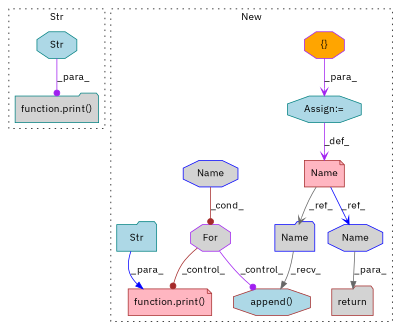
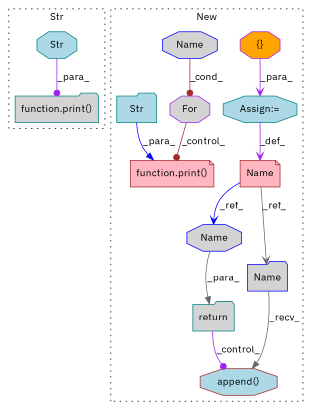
edge "For" -> "append()": now "return" -> "append()"
node "return": color brown -> teal
